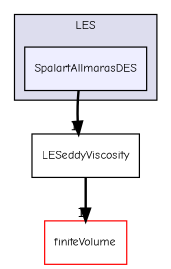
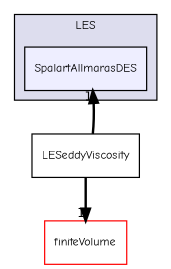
edge "SpalartAllmarasDES" -> "LESeddyViscosity": reversed
